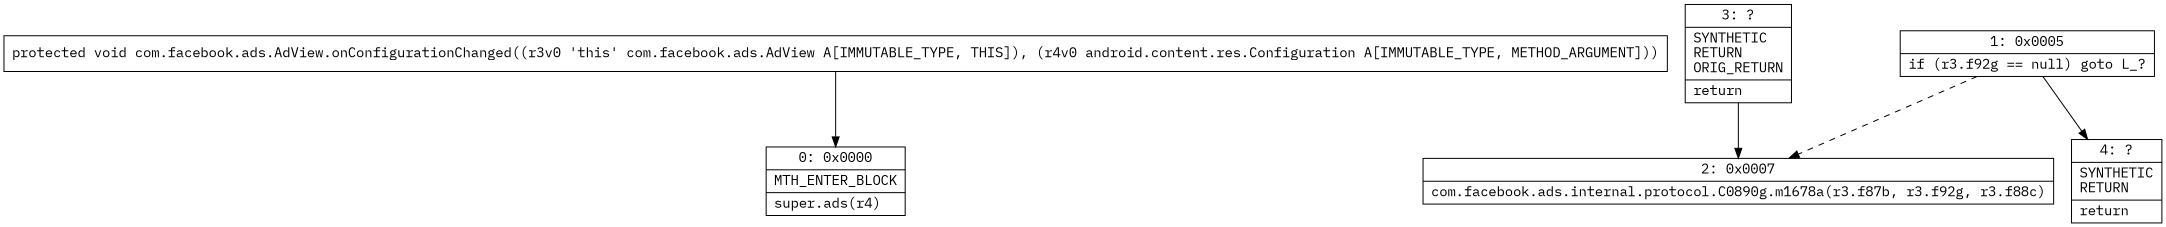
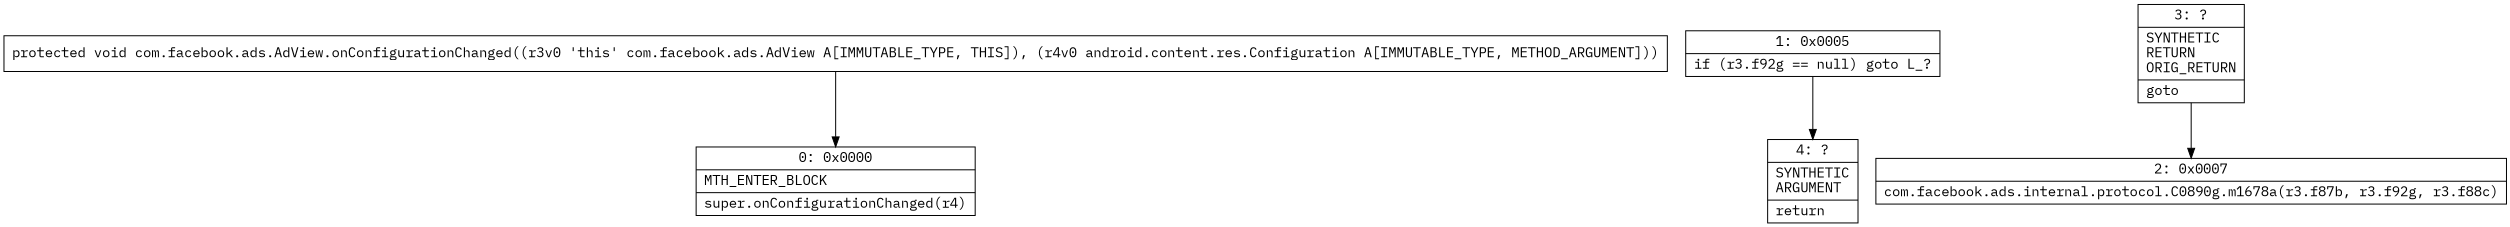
node "3: ?": text "return" -> "goto"
edge "1: 0x0005" -> "2: 0x0007": removed
node "4: ?": text "RETURN" -> "ARGUMENT"
node "0: 0x0000": text "super.ads(r4)" -> "super.onConfigurationChanged(r4)"
